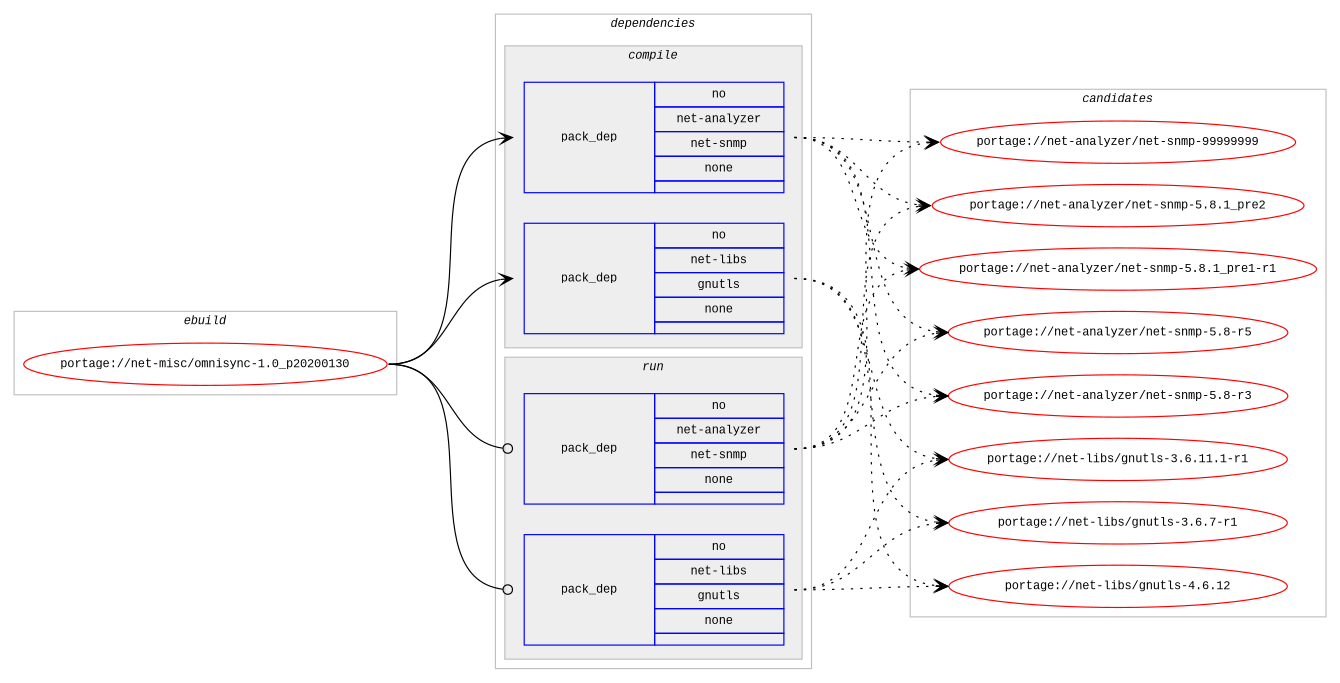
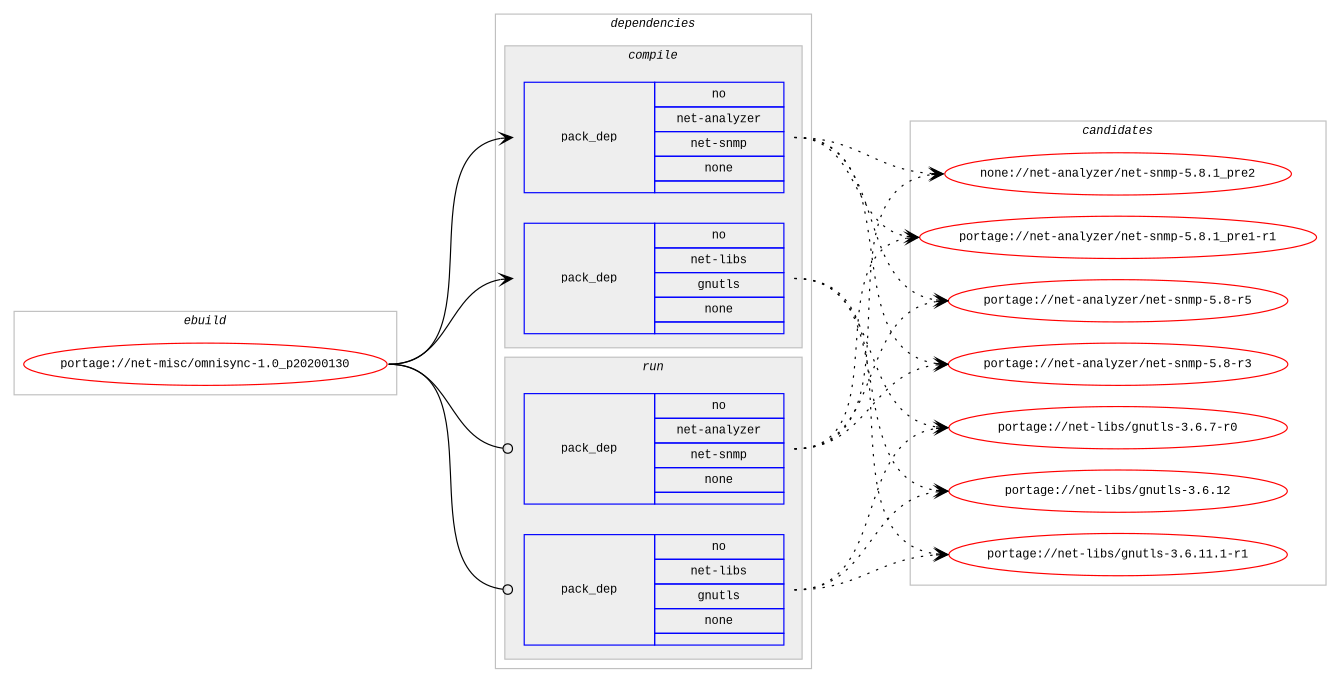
node "portage://net-analyzer/net-snmp-99999999": removed
node "portage://net-analyzer/net-snmp-5.8.1_pre2": label "portage://net-analyzer/net-snmp-5.8.1_pre2" -> "none://net-analyzer/net-snmp-5.8.1_pre2"
node "portage://net-libs/gnutls-3.6.7-r1": label "portage://net-libs/gnutls-3.6.7-r1" -> "portage://net-libs/gnutls-3.6.7-r0"
node "portage://net-libs/gnutls-4.6.12": label "portage://net-libs/gnutls-4.6.12" -> "portage://net-libs/gnutls-3.6.12"
